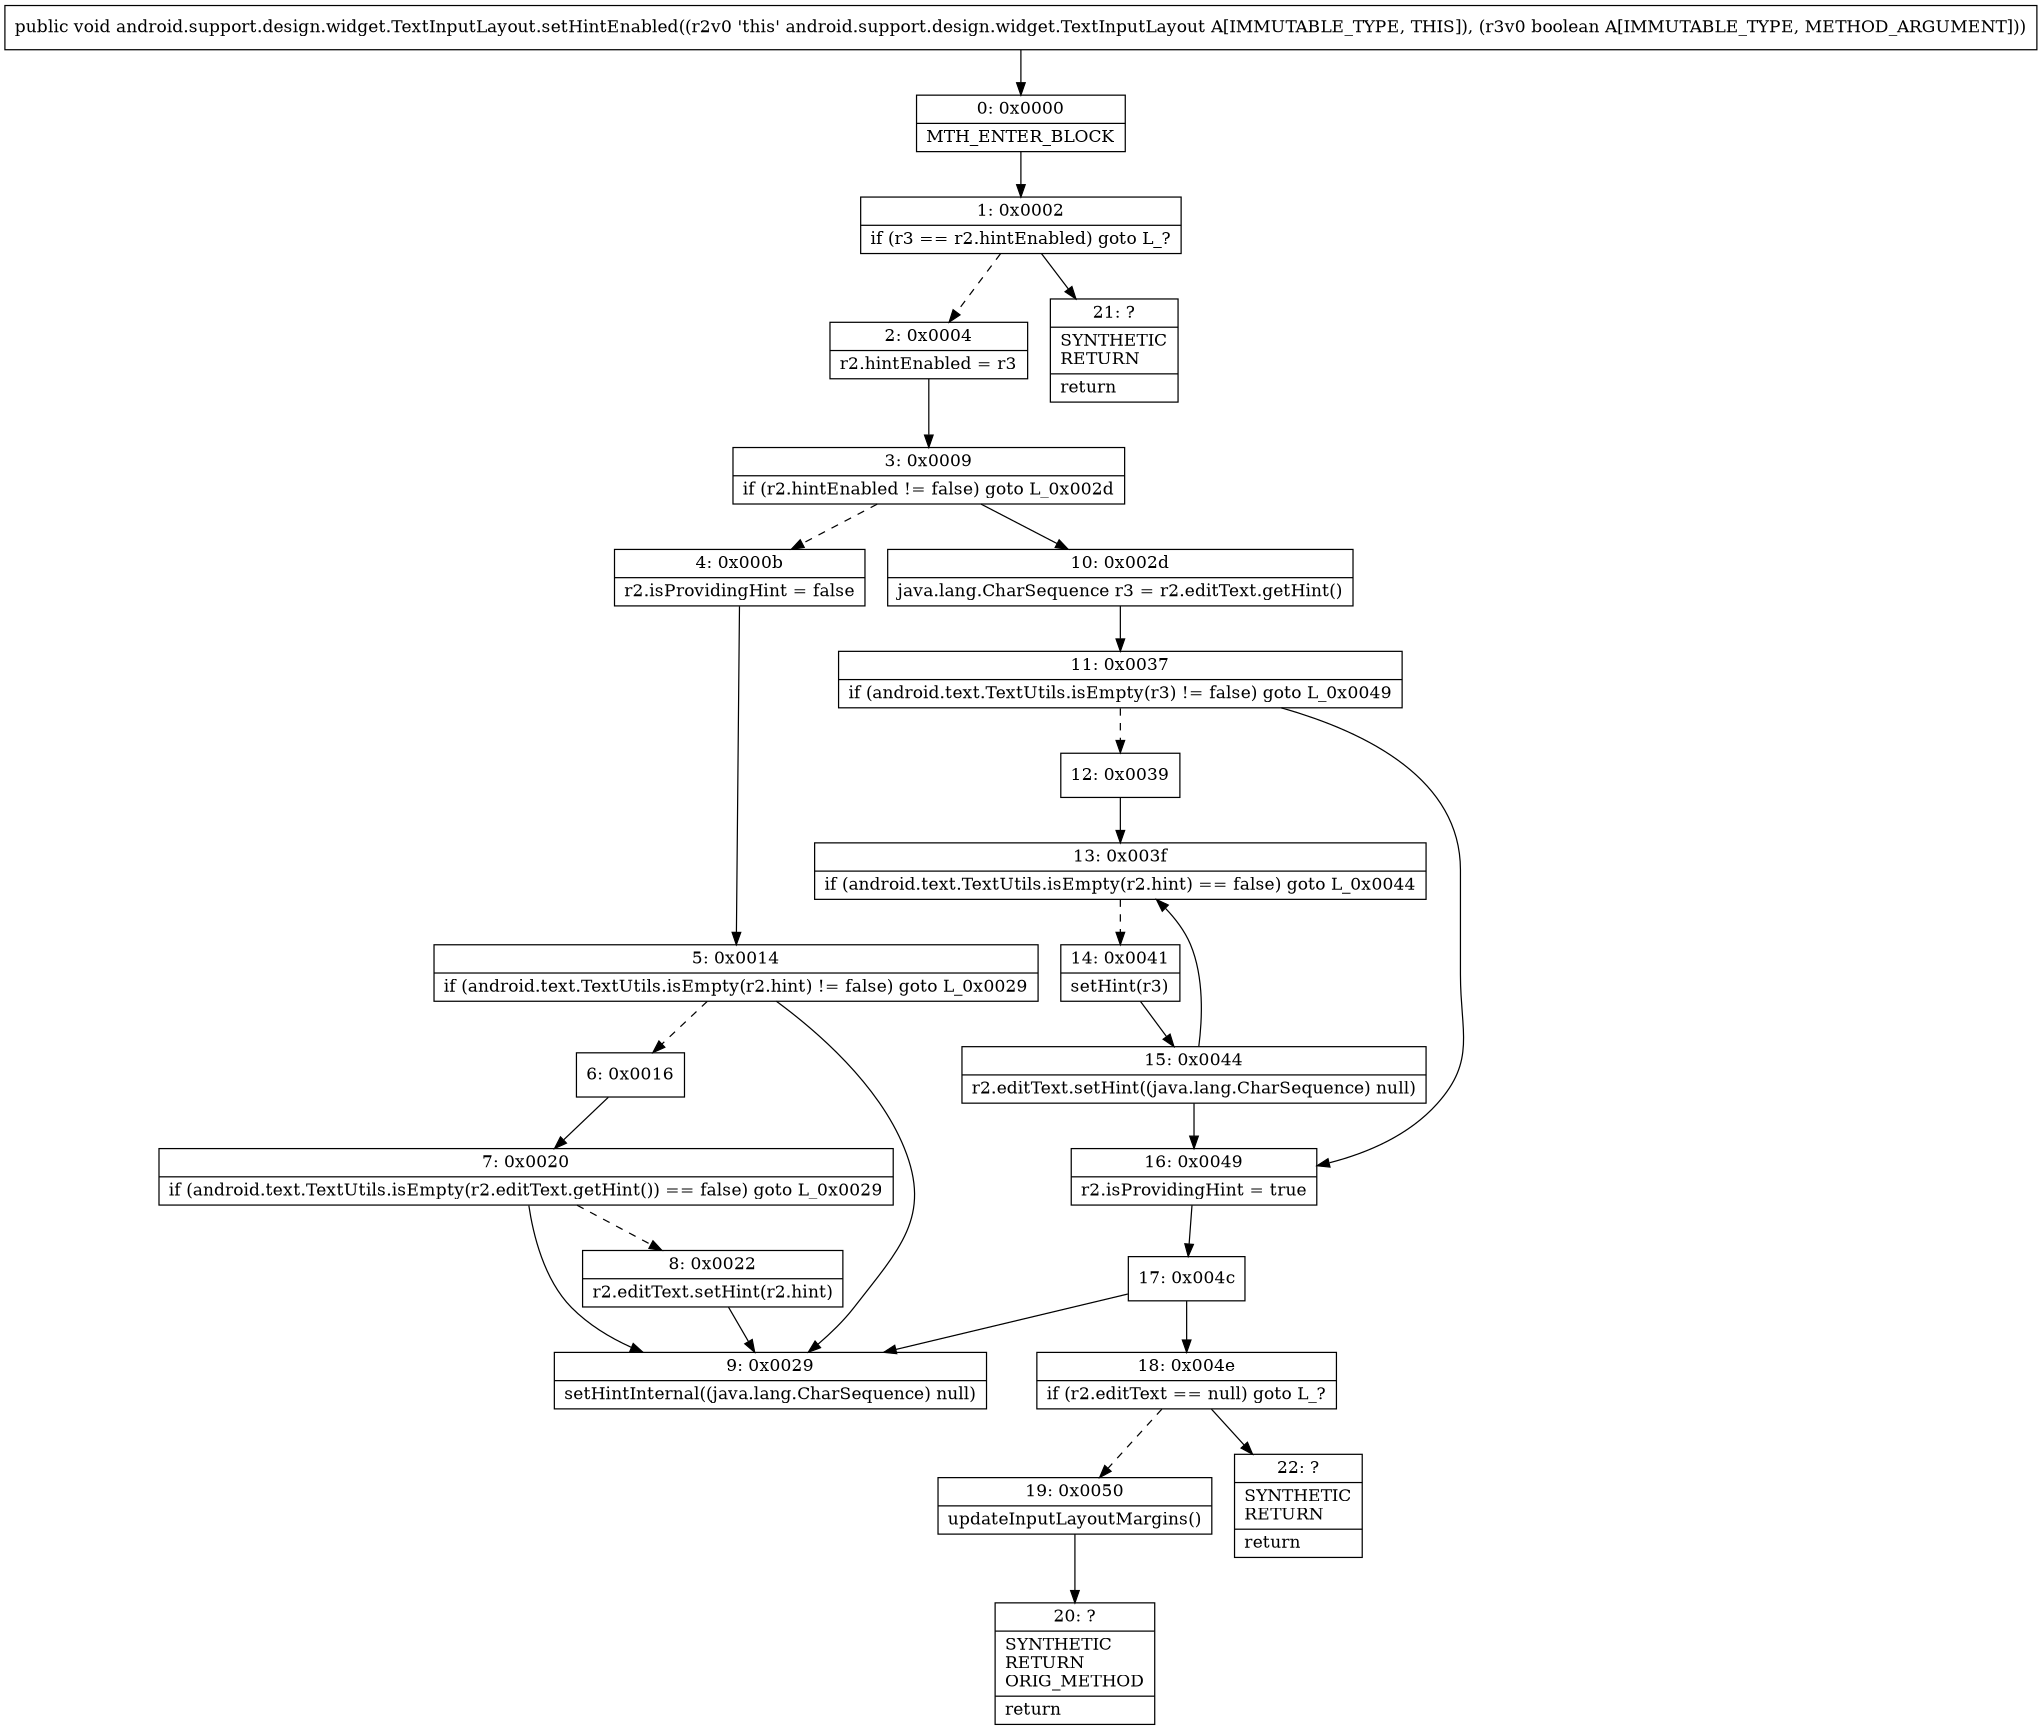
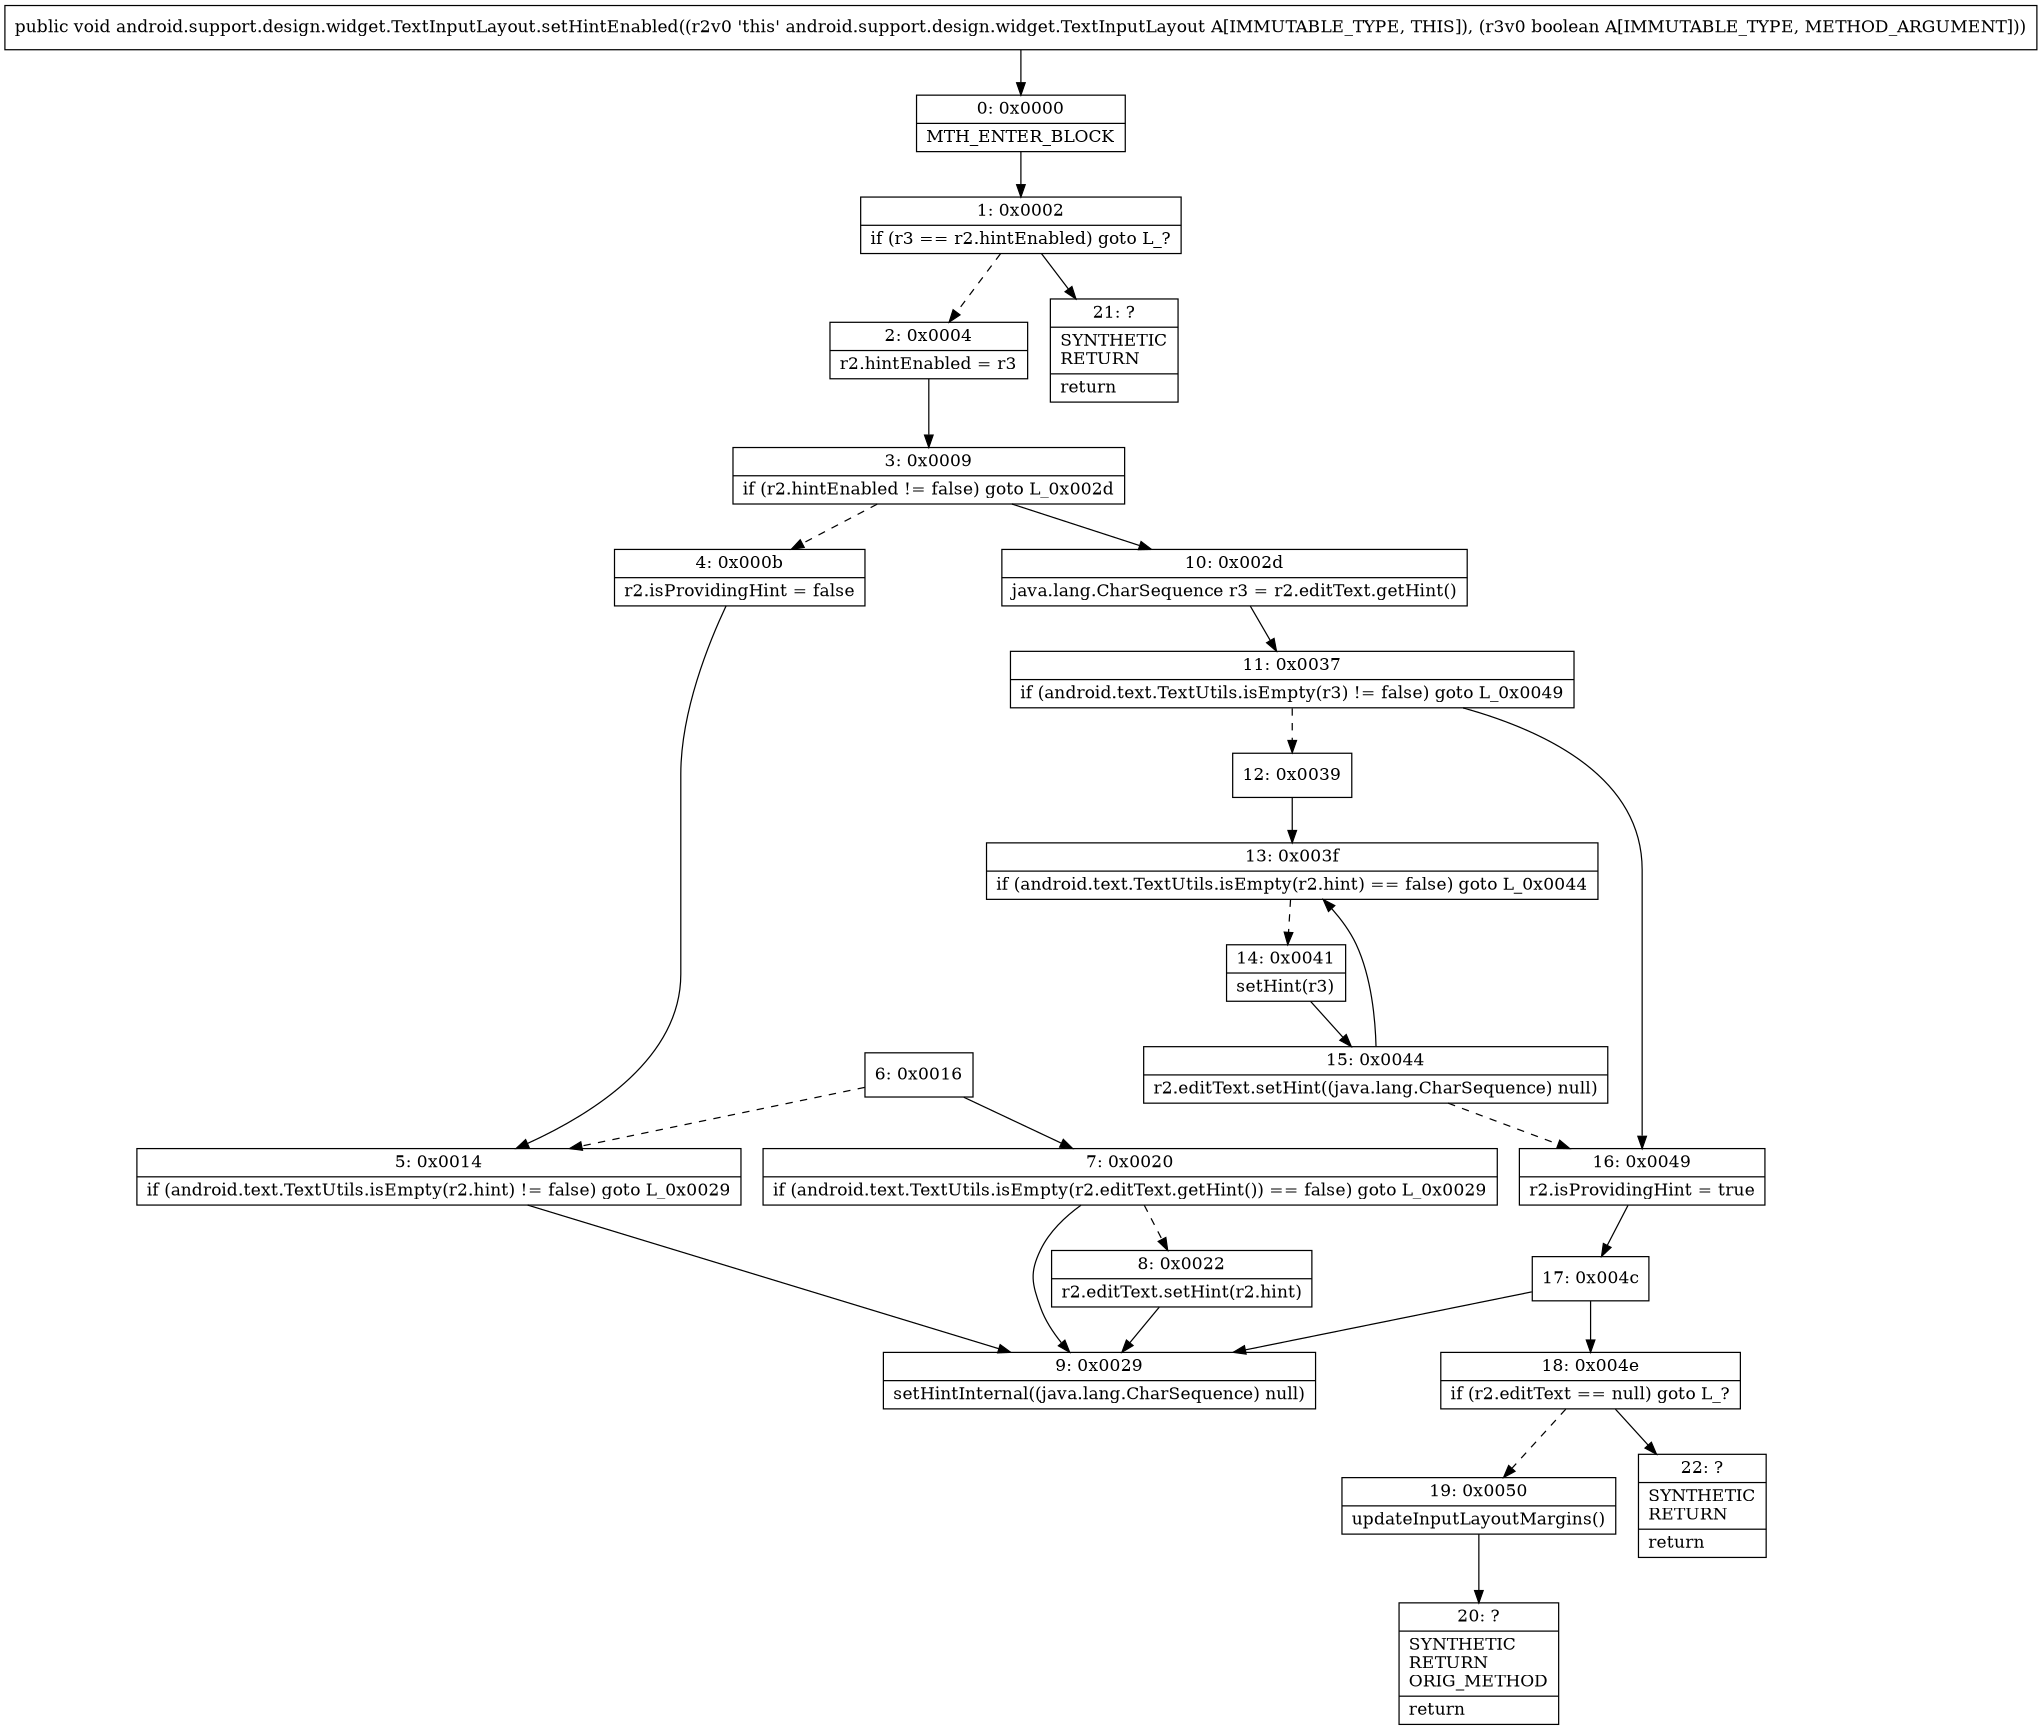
edge "5: 0x0014" -> "6: 0x0016": reversed
edge "15: 0x0044" -> "16: 0x0049": style solid -> dashed
